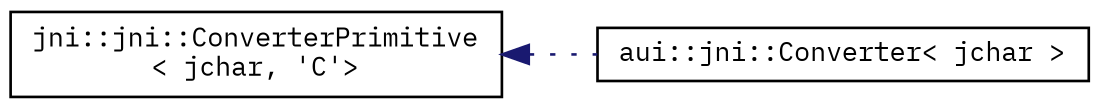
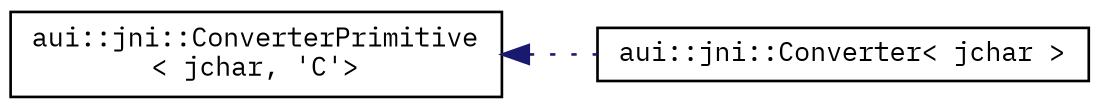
node "jni::jni::ConverterPrimitive < jchar, 'C'>": label "jni::jni::ConverterPrimitive < jchar, 'C'>" -> "aui::jni::ConverterPrimitive < jchar, 'C'>"
